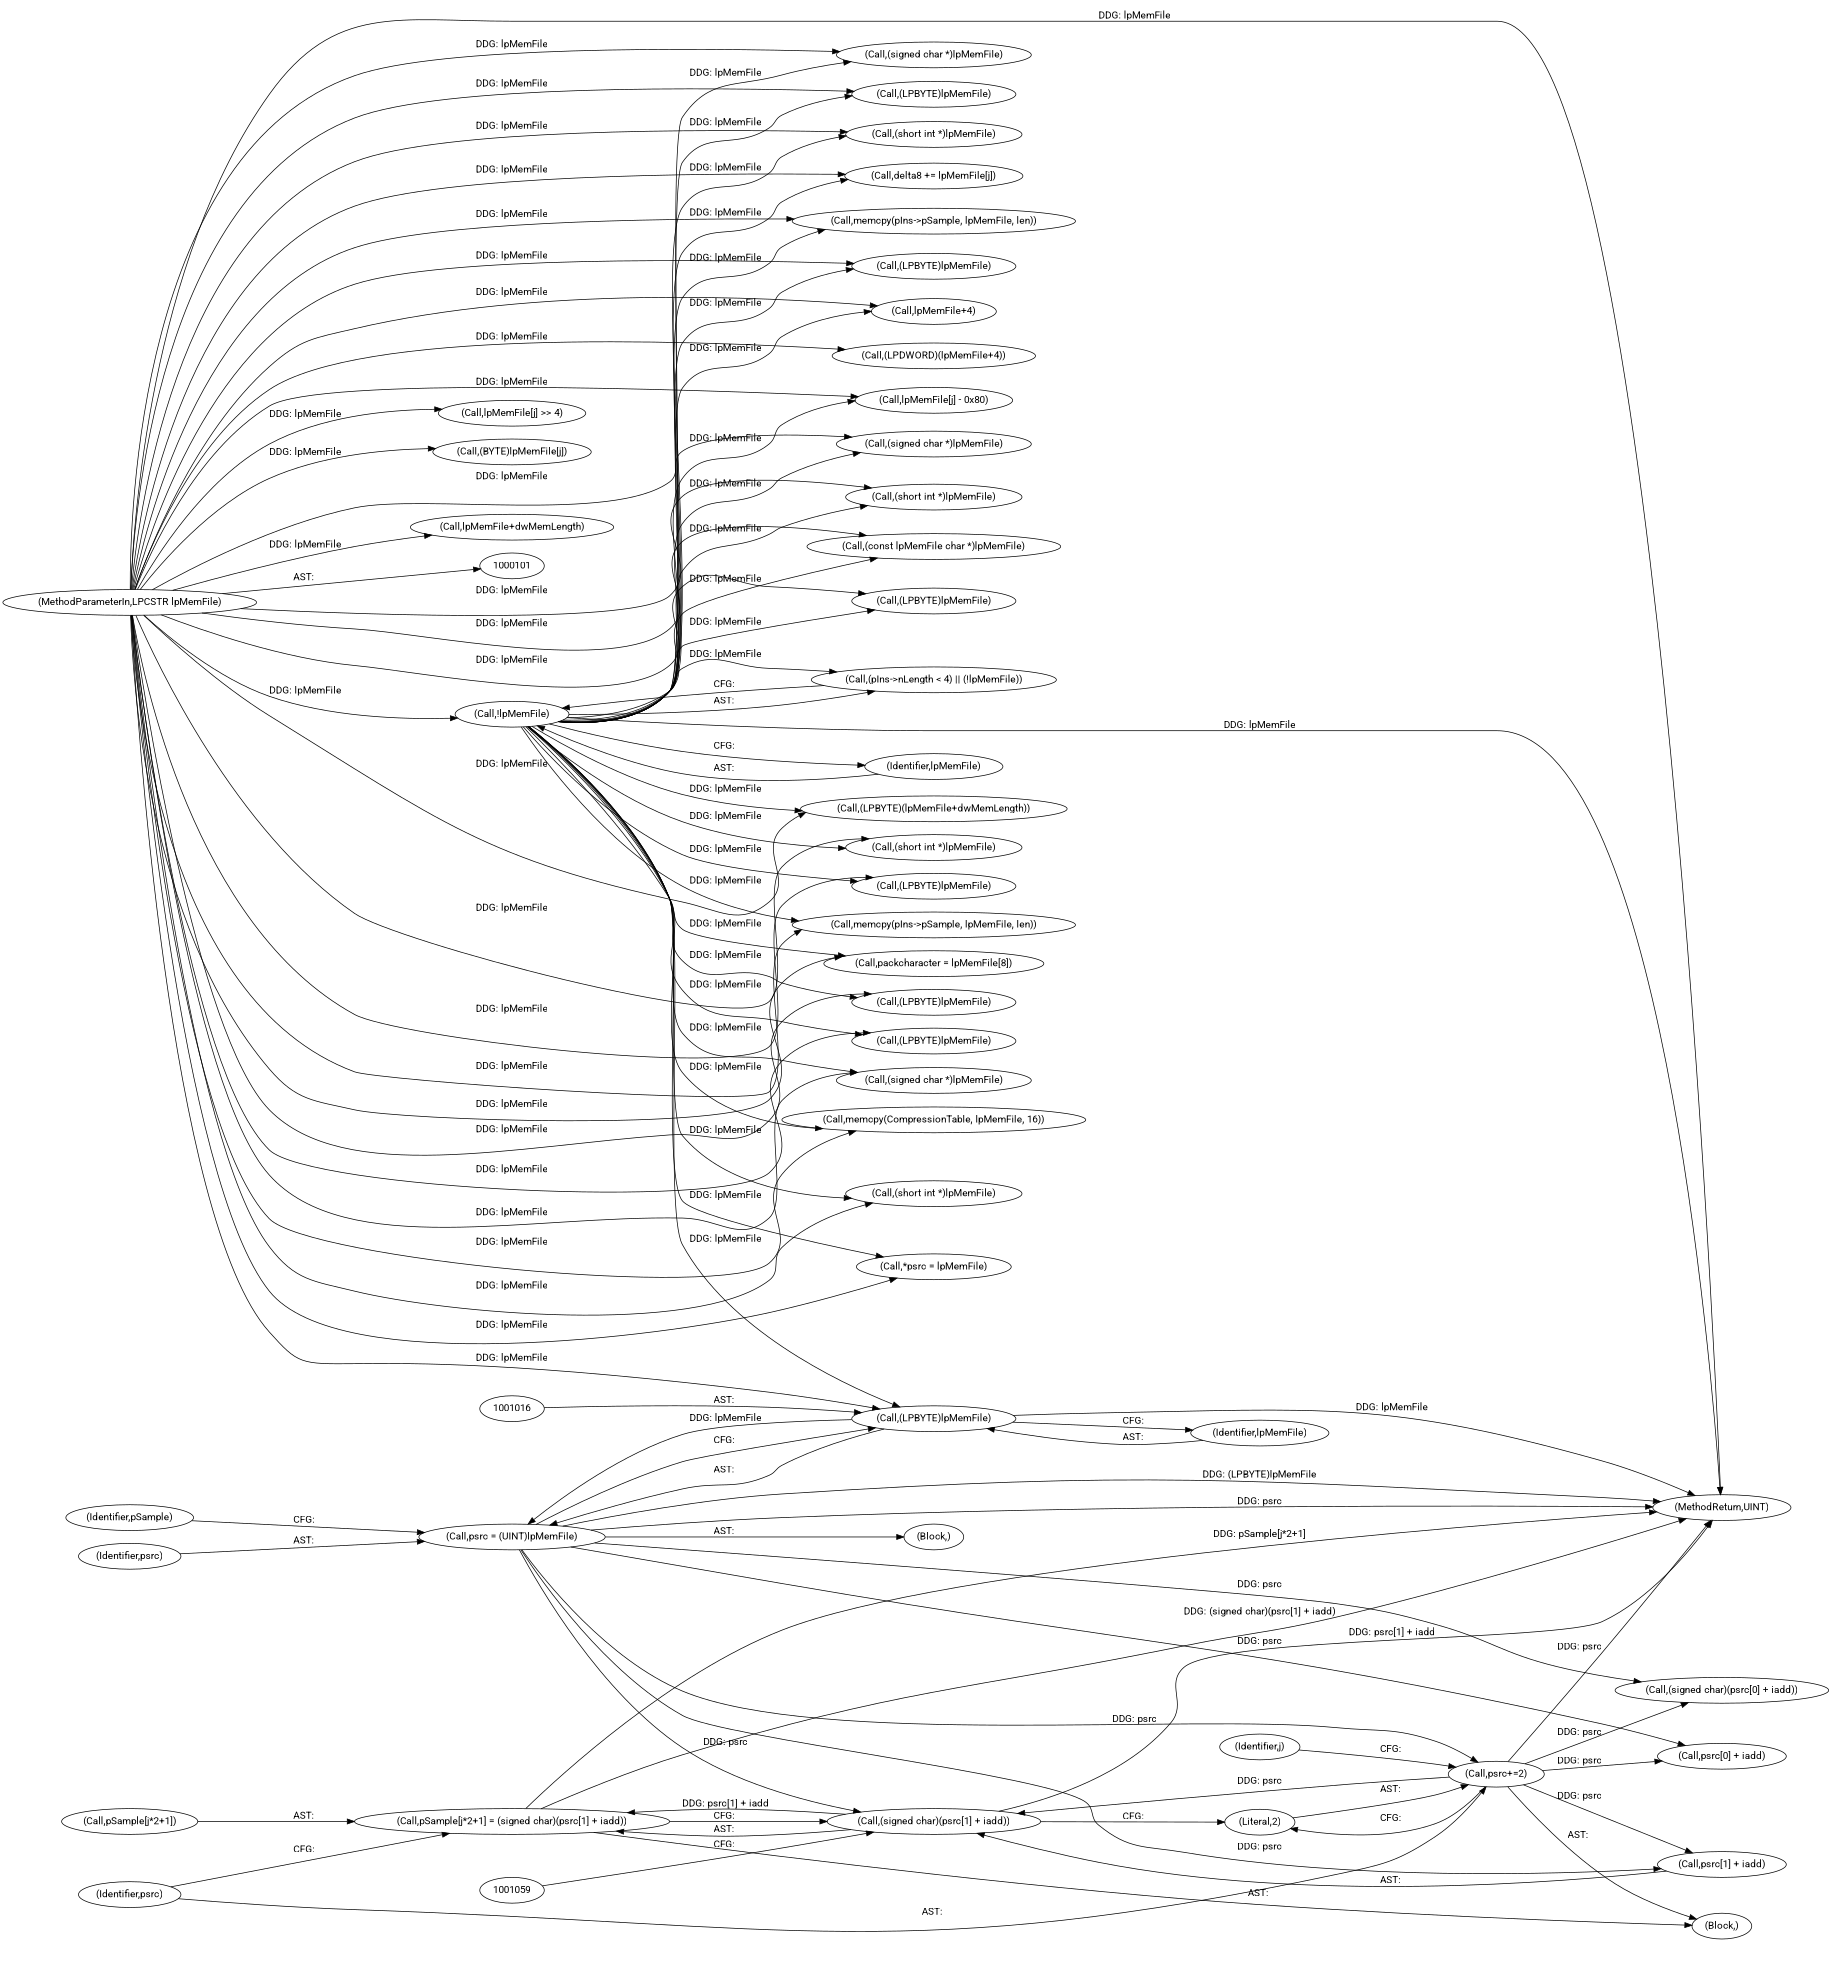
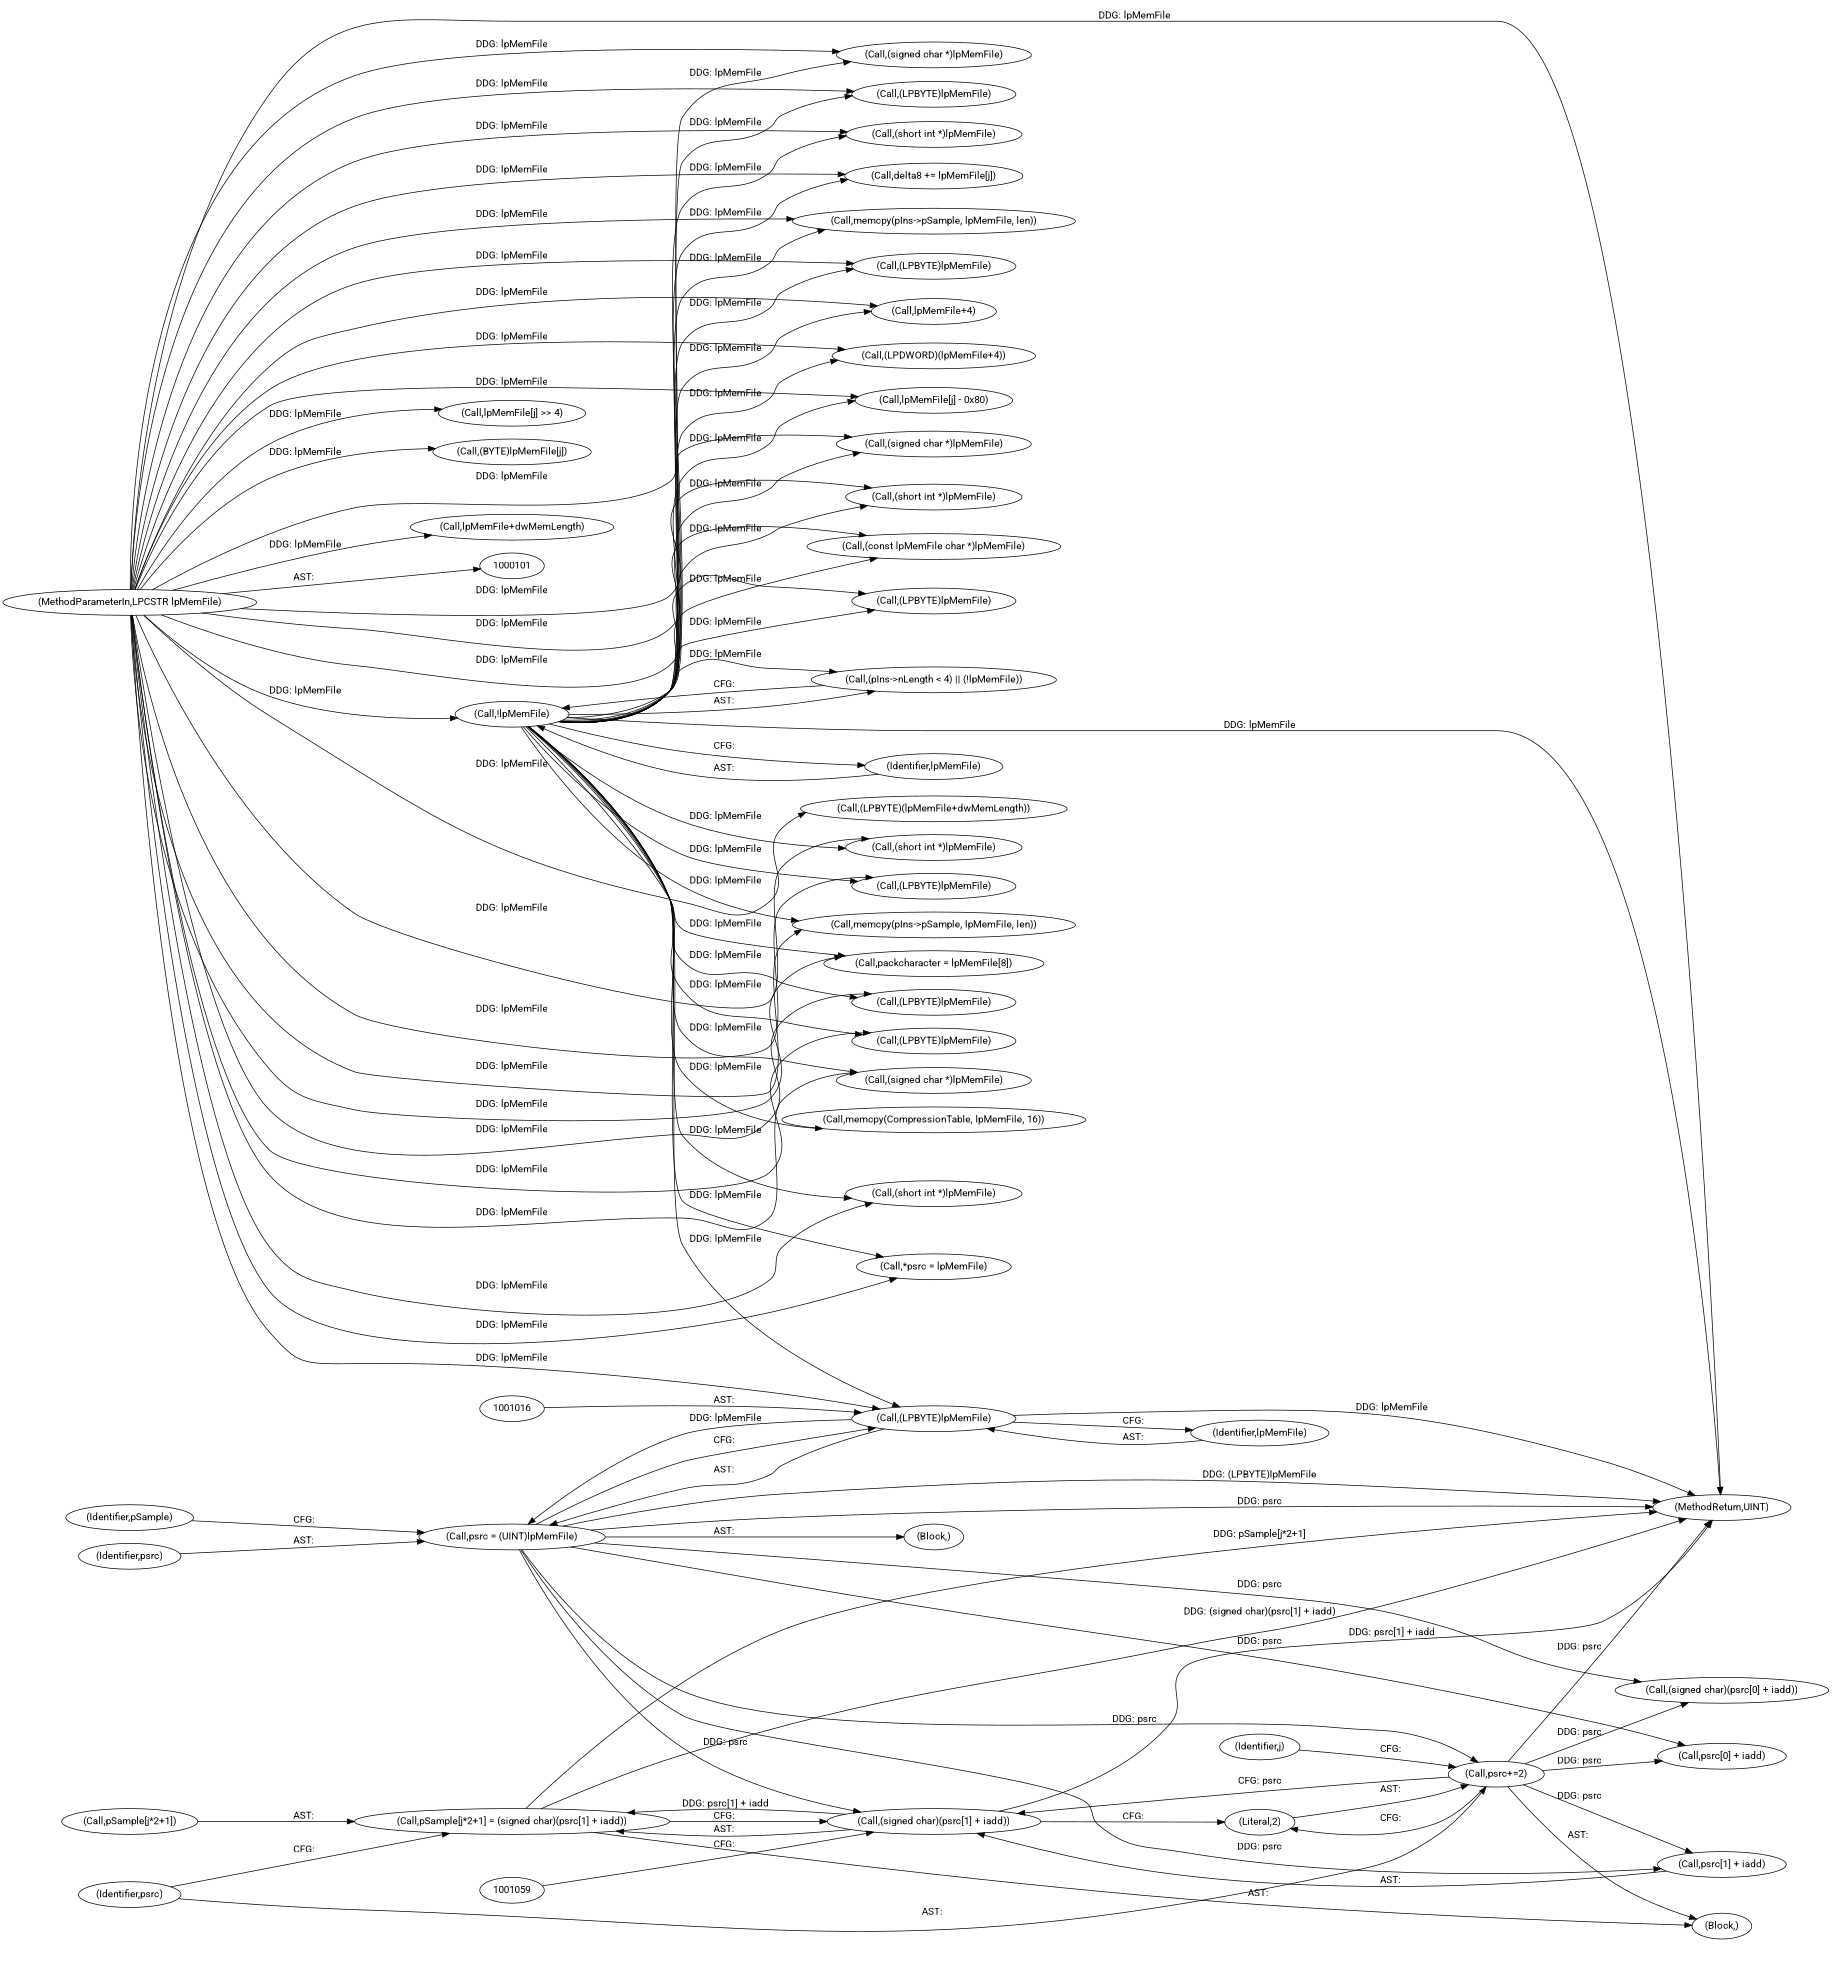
edge "(Call,!lpMemFile)" -> "(Call,(LPBYTE)(lpMemFile+dwMemLength))": now "(Call,!lpMemFile)" -> "(Call,(LPDWORD)(lpMemFile+4))"
edge "(MethodParameterIn,LPCSTR lpMemFile)" -> "(Call,memcpy(CompressionTable, lpMemFile, 16))": removed, label "DDG: lpMemFile"
edge "(Call,psrc+=2)" -> "(Call,(signed char)(psrc[1] + iadd))": label "DDG: psrc" -> "CFG: psrc"
